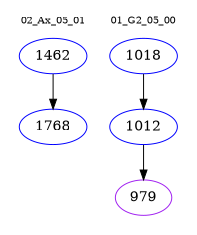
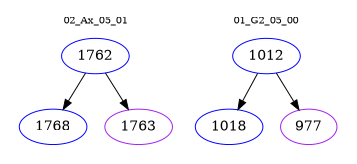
node "1462": label "1462" -> "1762"
edge "1018" -> "1012": reversed
node "1763": added
node "979": label "979" -> "977"
